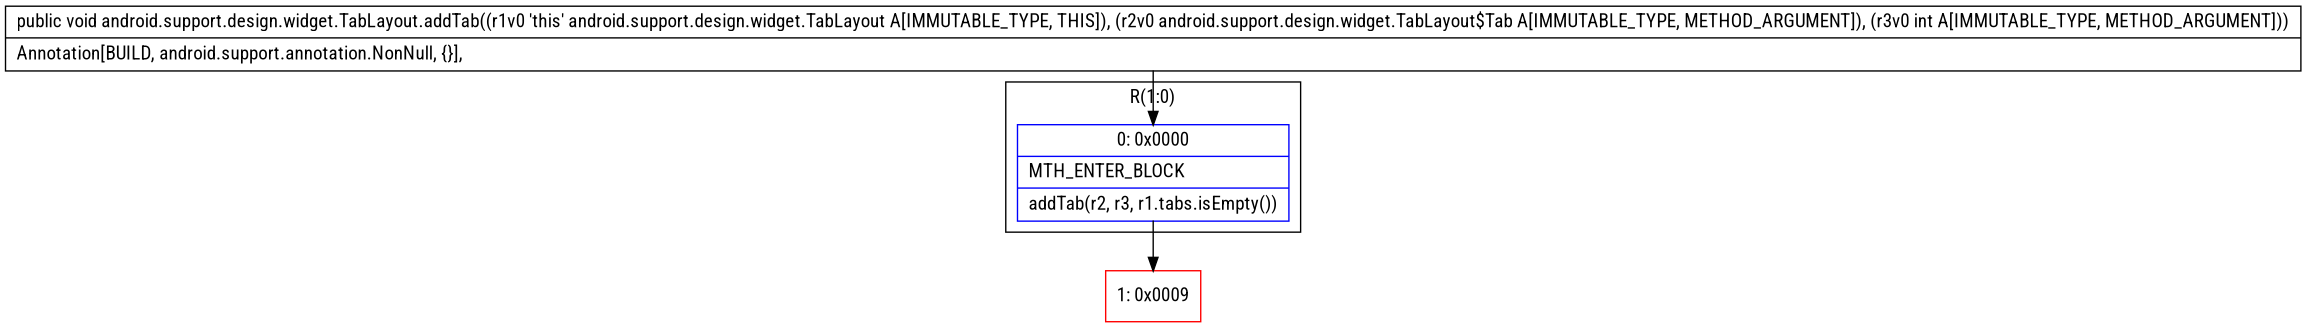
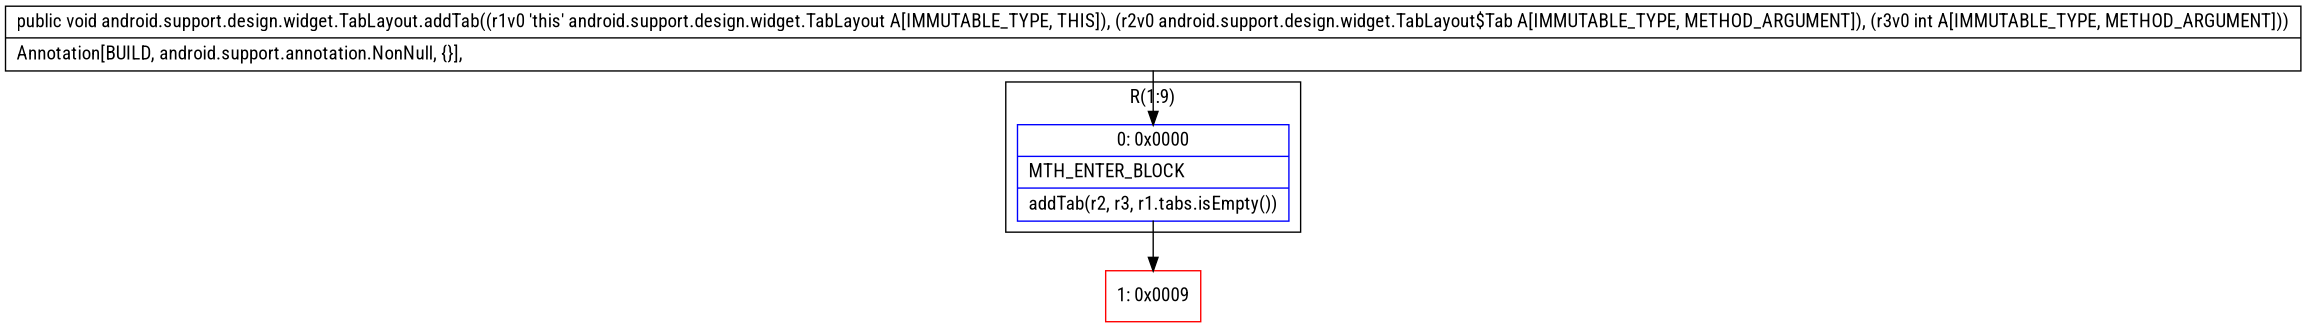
cluster "R(1:0)": label "R(1:0)" -> "R(1:9)"
